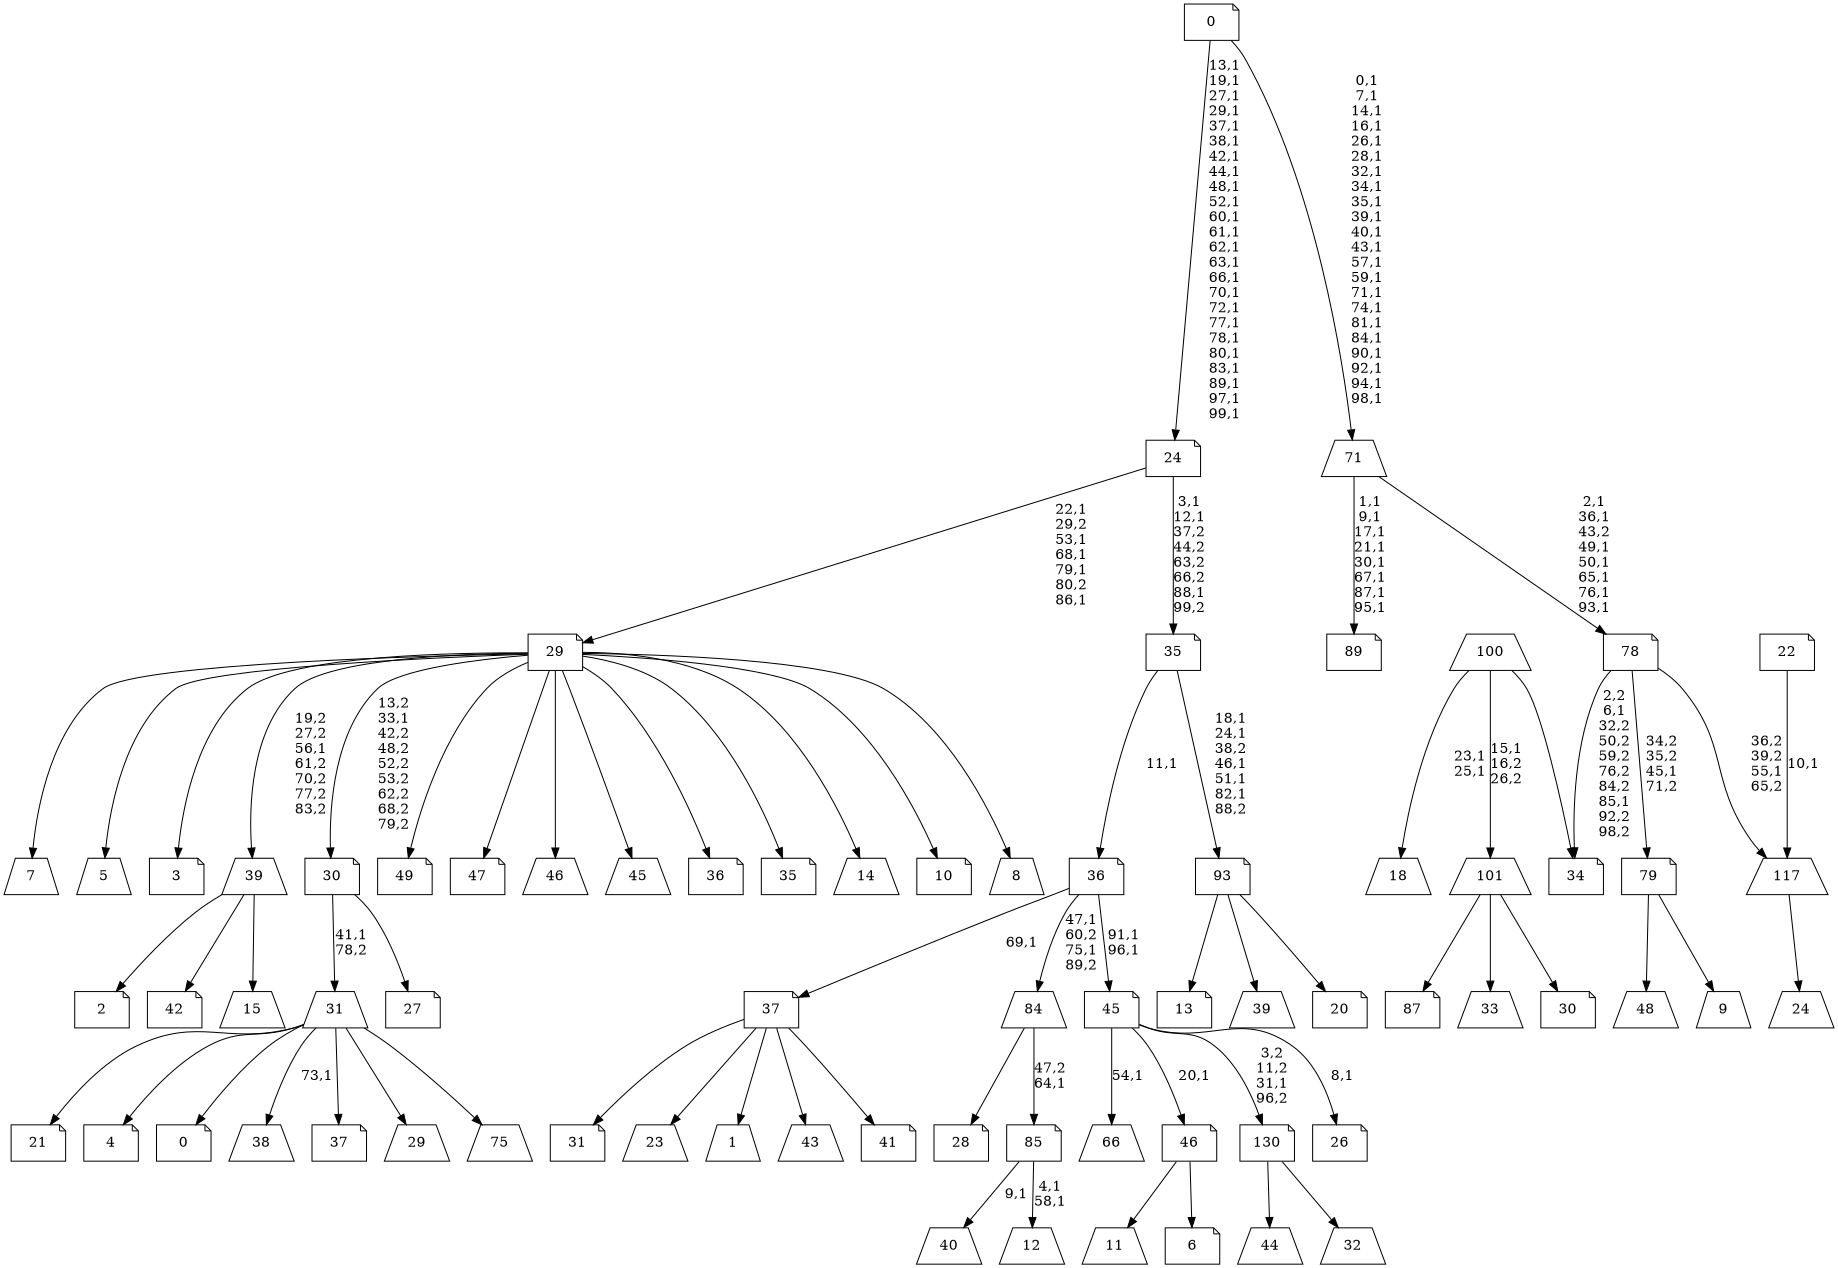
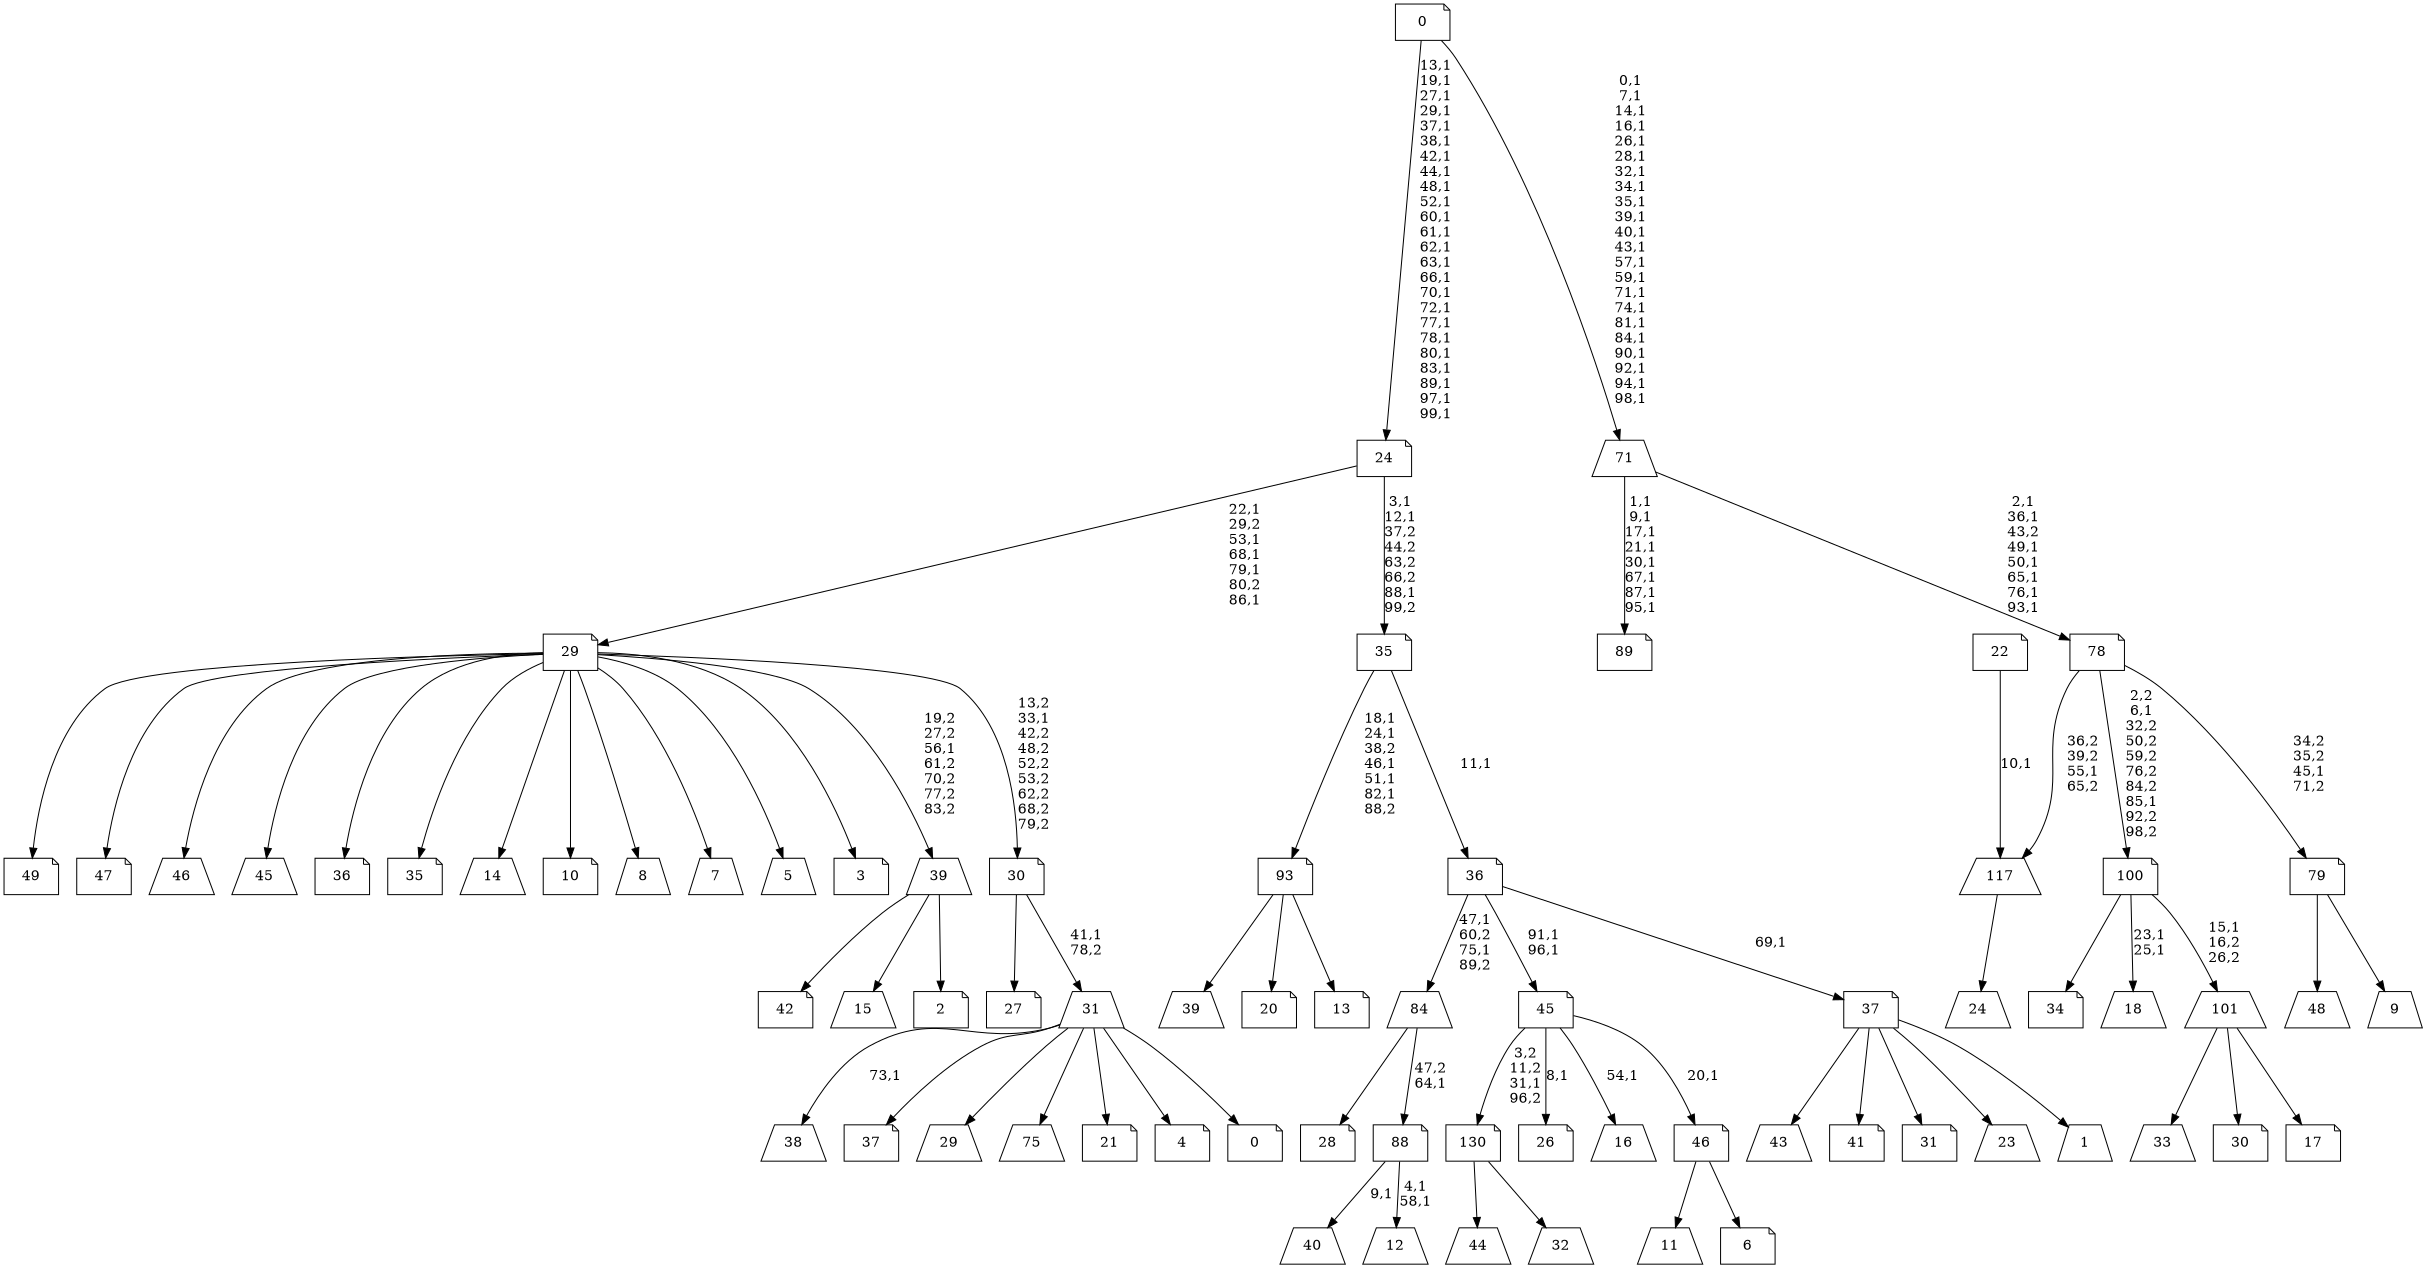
node "100": shape trapezium -> note
edge "78" -> "34": now "78" -> "100"
node "87": label "87" -> "17"
node "85": label "85" -> "88"
node "66": label "66" -> "16"
